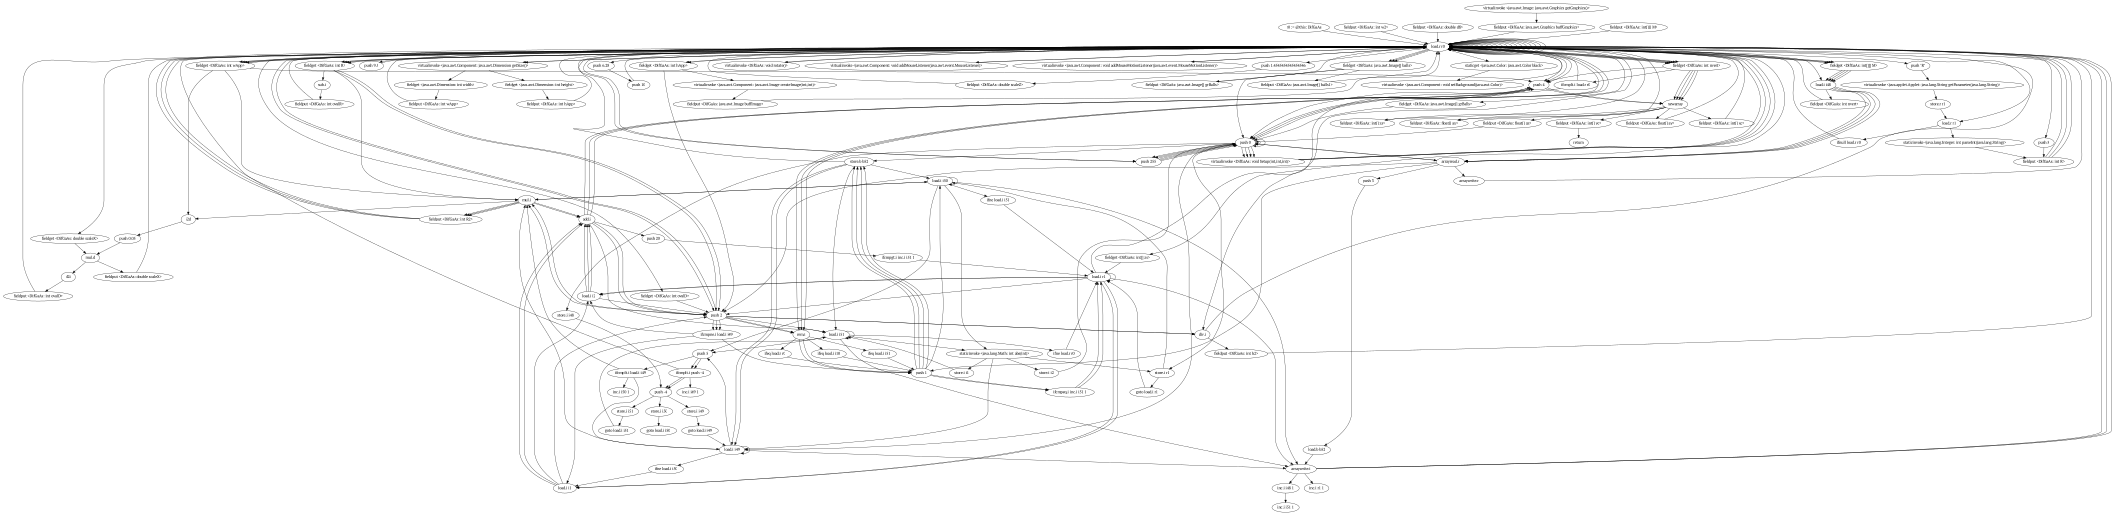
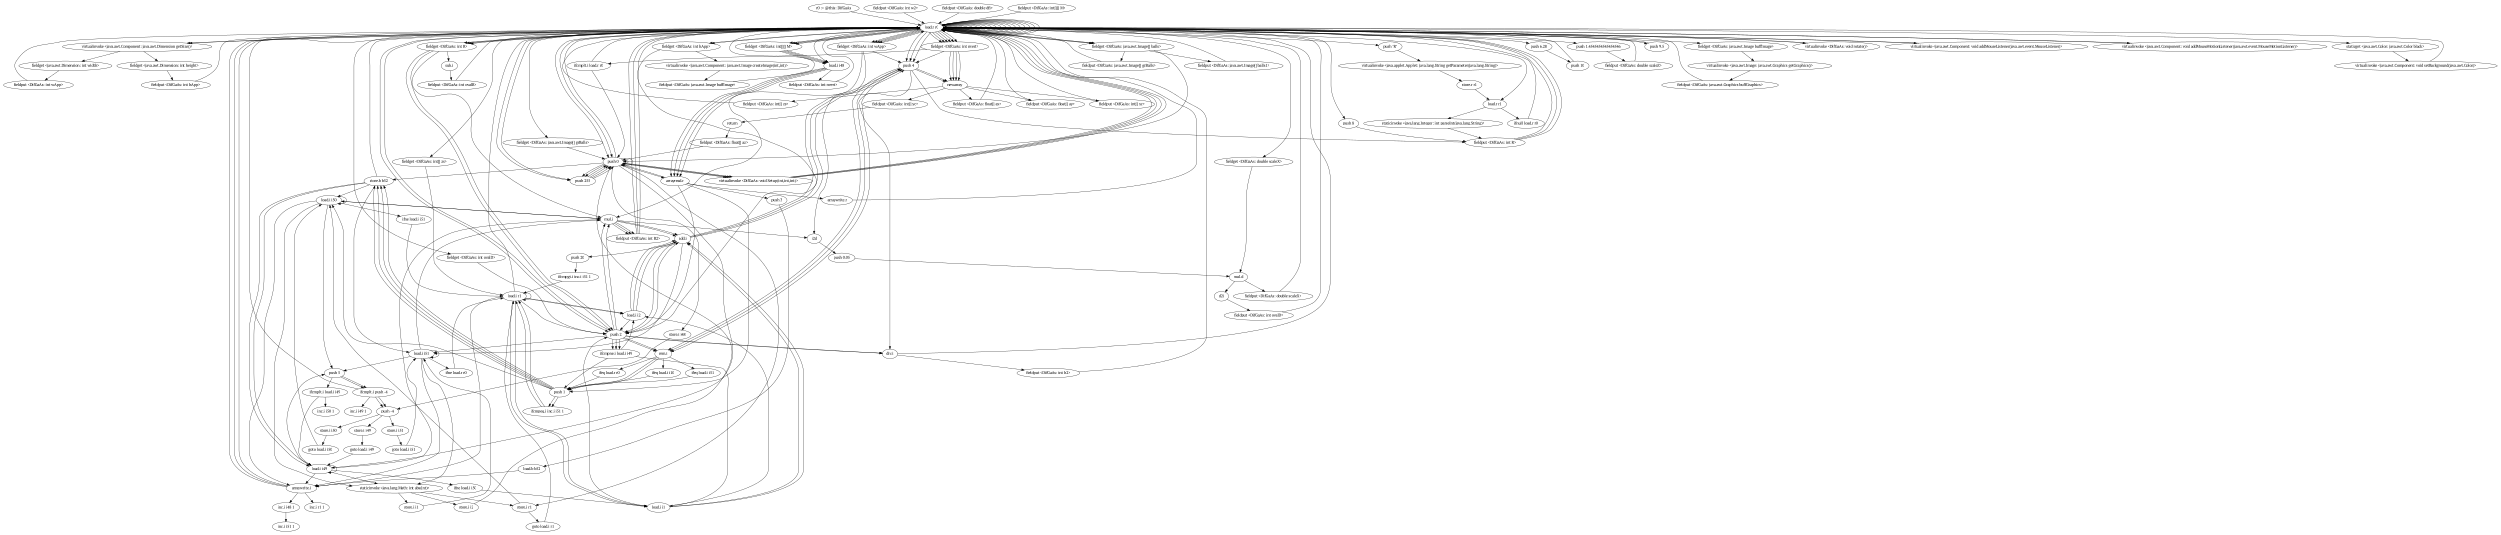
node "fieldget <DifGaAs: java.awt.Image buffImage>": added
edge "newarray" -> "fieldput <DifGaAs: float[] az>": now "return" -> "fieldput <DifGaAs: float[] az>"
edge "push 4" -> "fieldput <DifGaAs: int R>": added
edge "ifcmplt.i load.i i49" -> "mul.i": now "load.i i51" -> "mul.i"
edge "goto load.i i50" -> "load.i i50": added
edge "staticinvoke <java.lang.Math: int abs(int)>" -> "load.i i49": reversed
